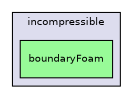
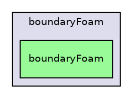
cluster "incompressible": label "incompressible" -> "boundaryFoam"
